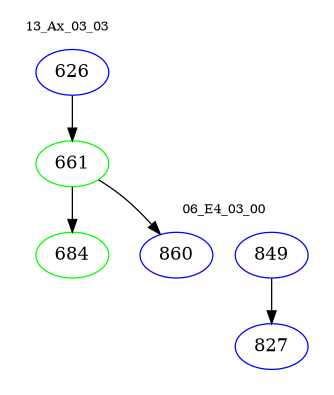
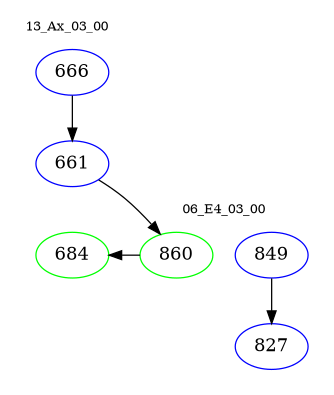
cluster "13_Ax_03_03": label "13_Ax_03_03" -> "13_Ax_03_00"
node "626": label "626" -> "666"
node "661": color green -> blue
edge "661" -> "684": now "860" -> "684"
node "860": color blue -> green
